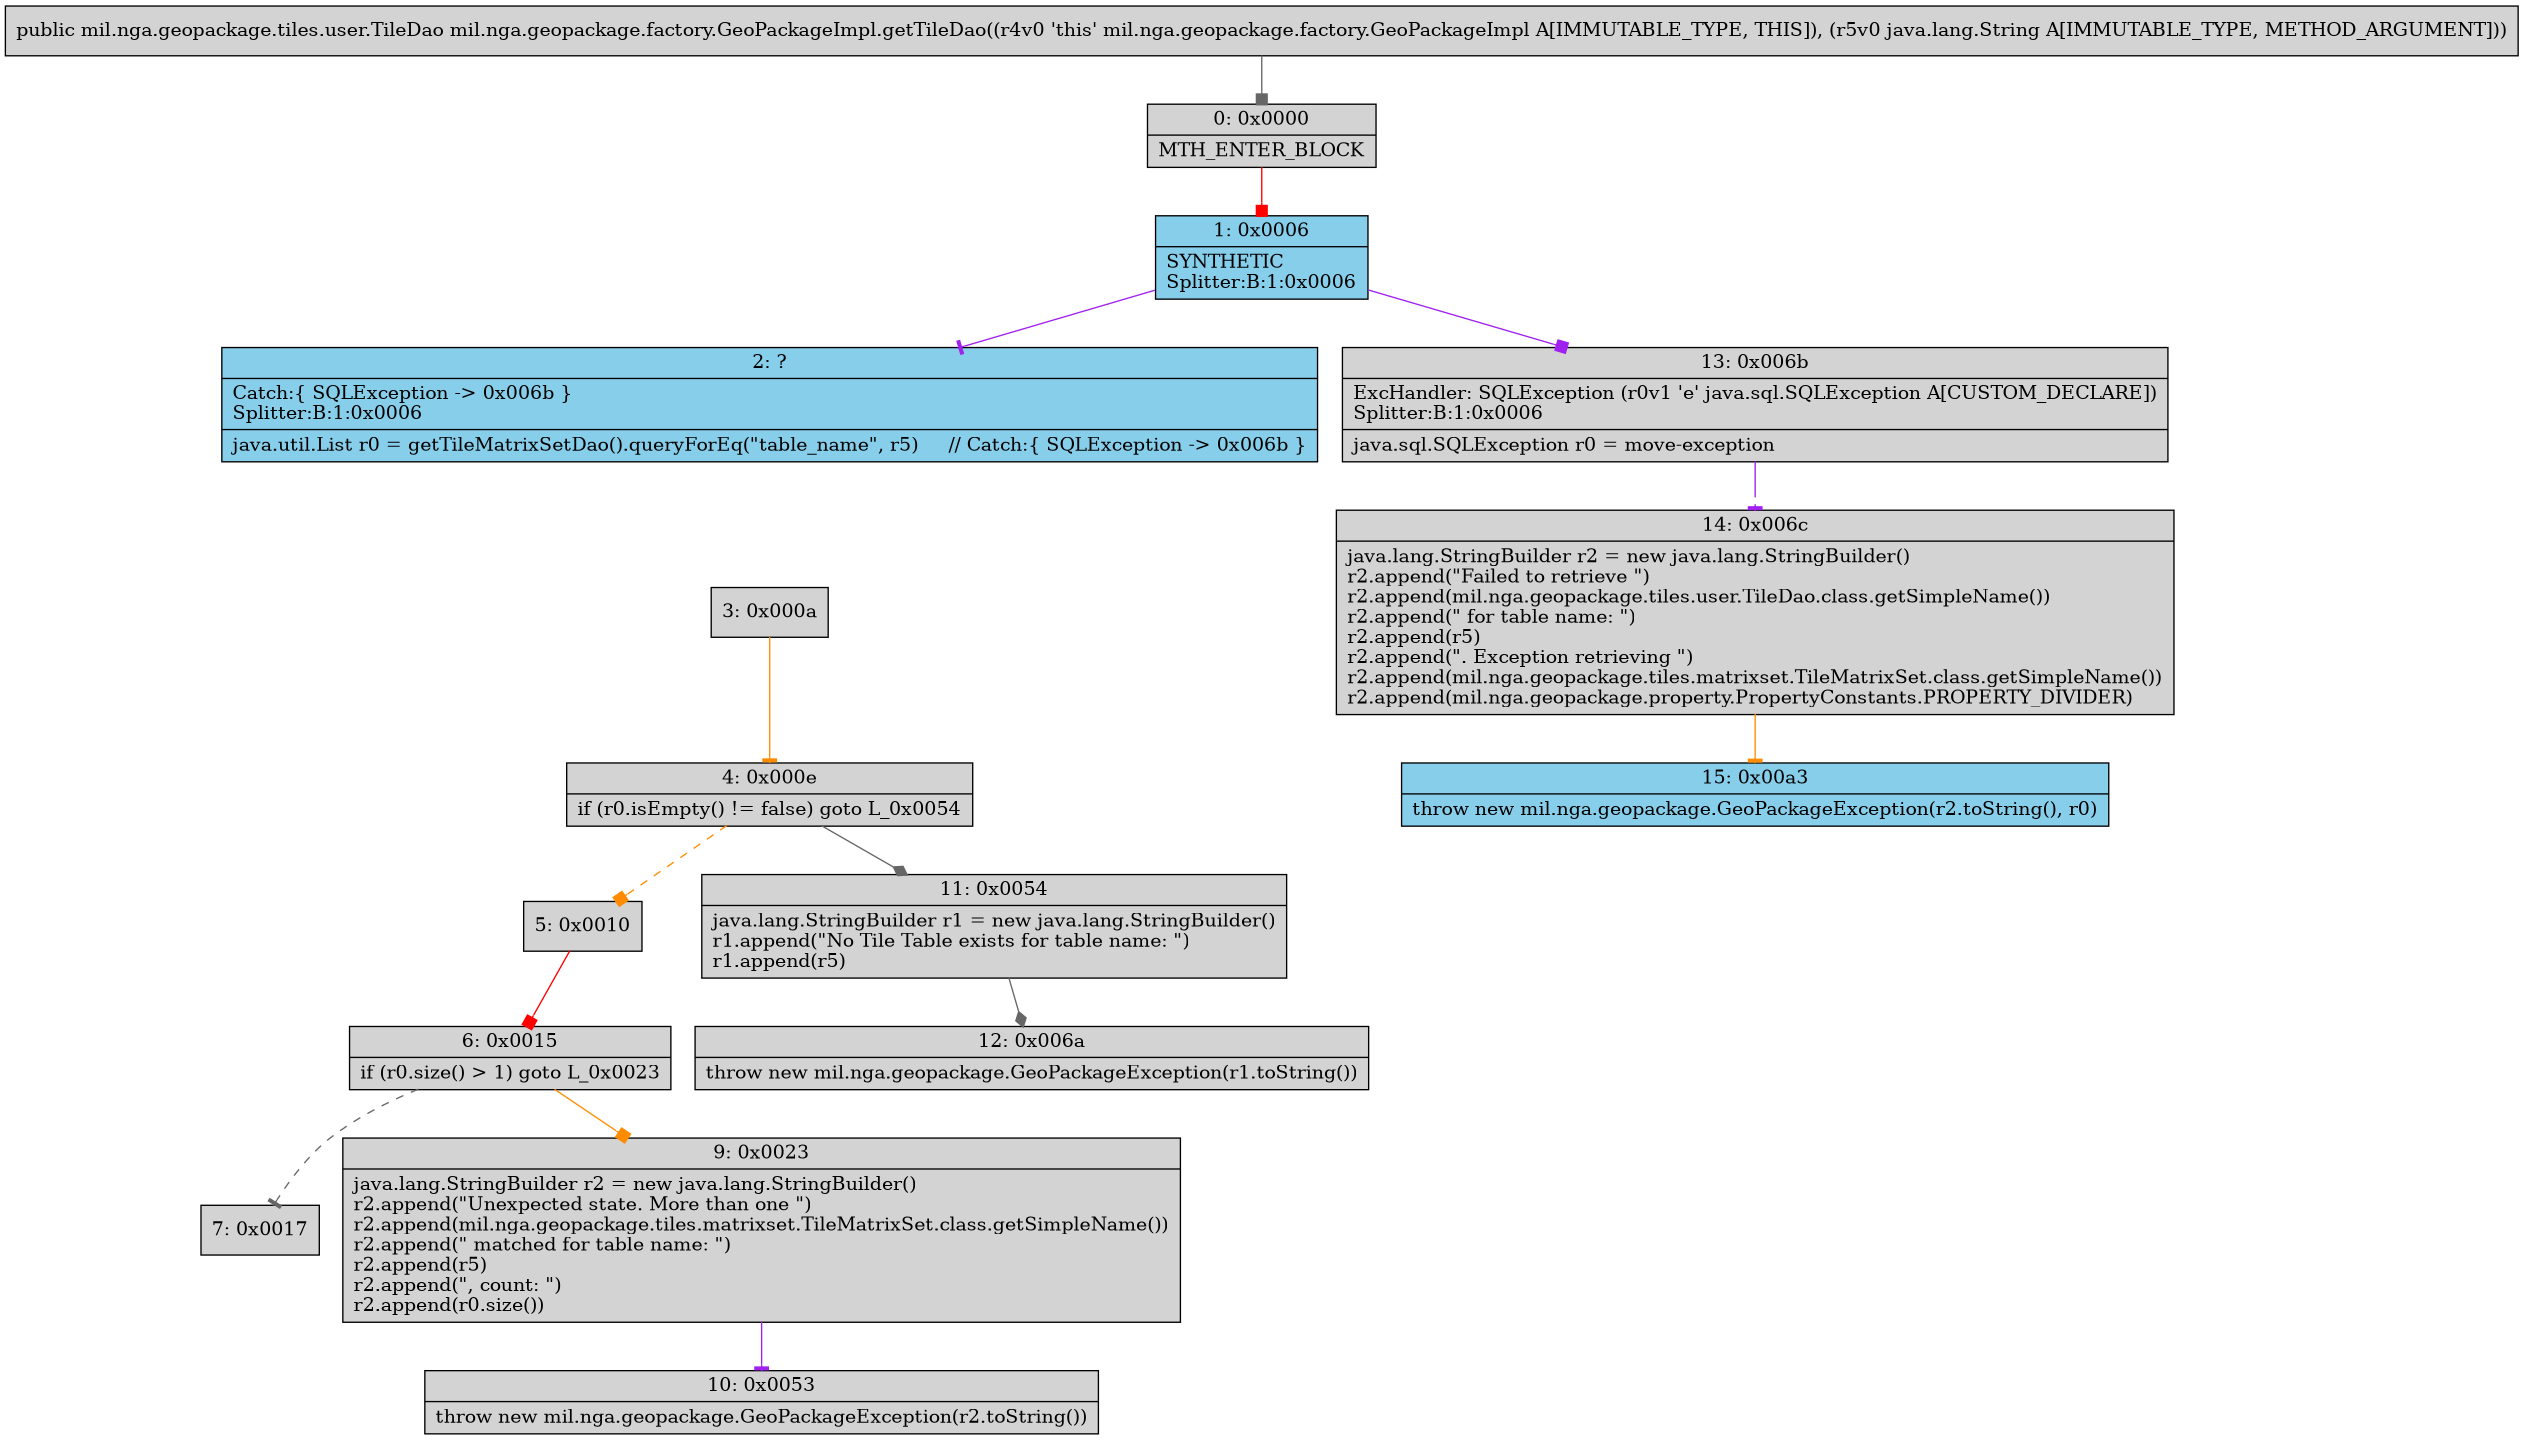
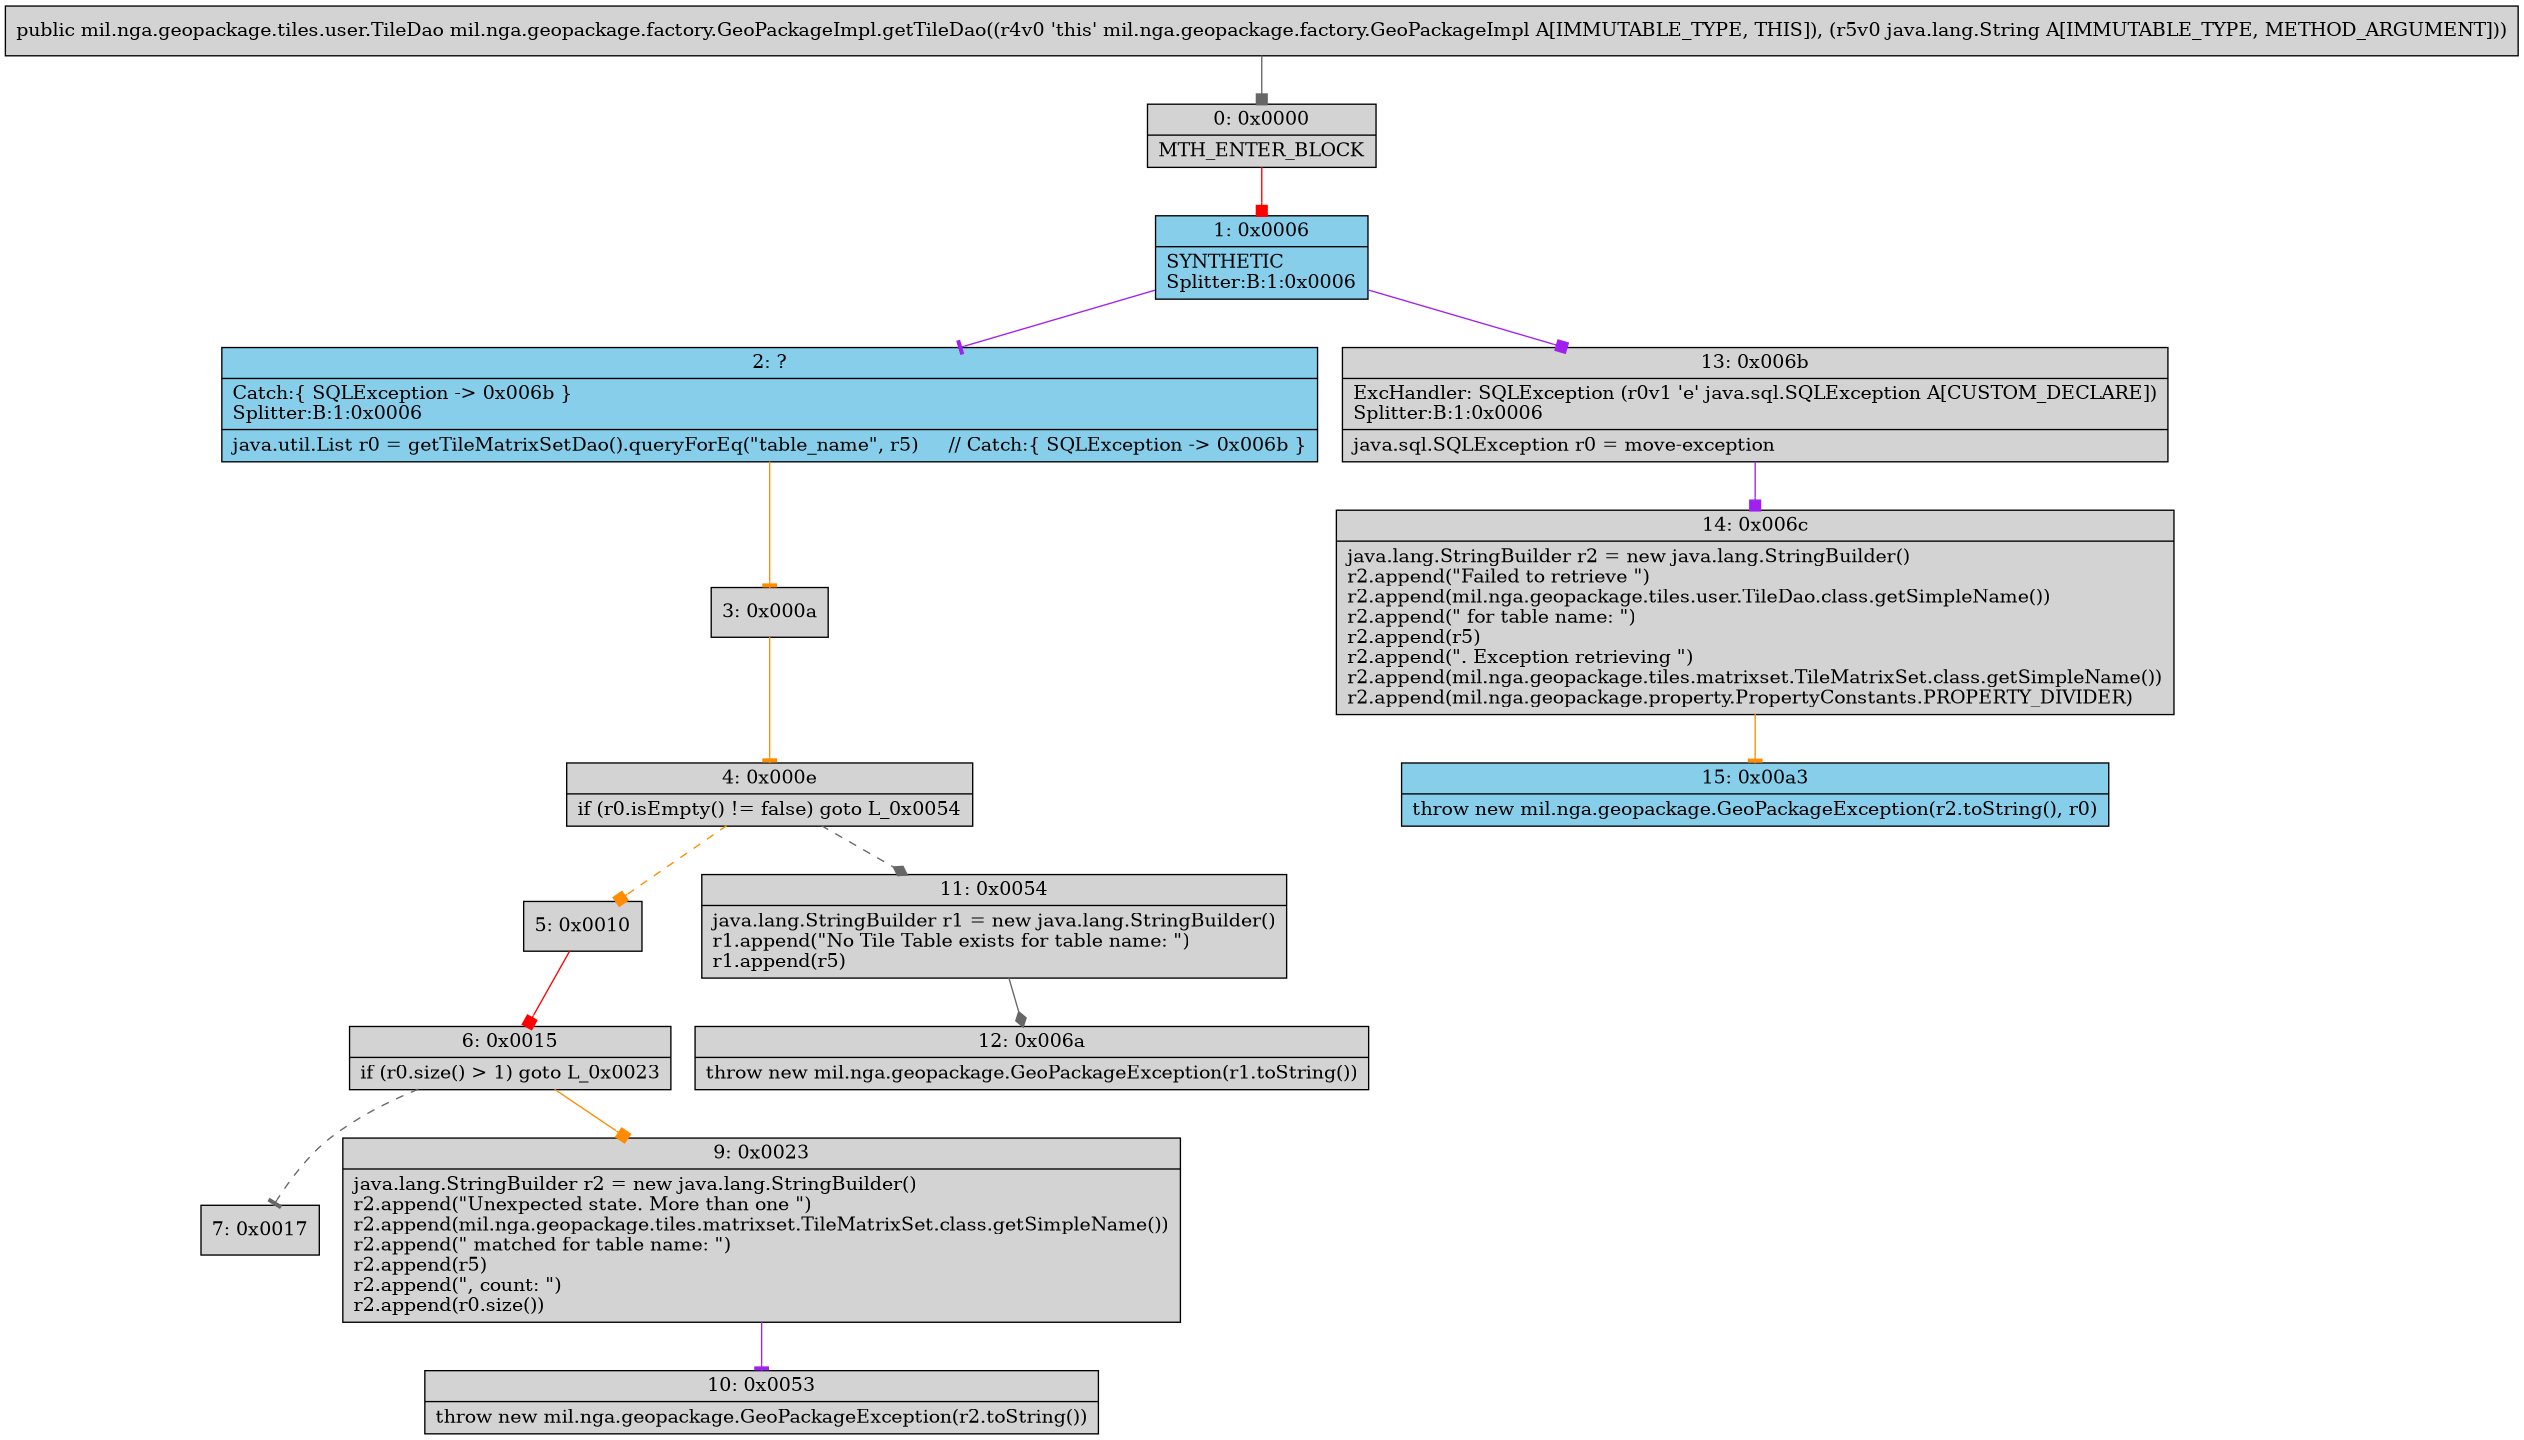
edge "13: 0x006b" -> "14: 0x006c": arrowhead tee -> box
edge "2: ?" -> "3: 0x000a": added
edge "4: 0x000e" -> "11: 0x0054": style solid -> dashed
